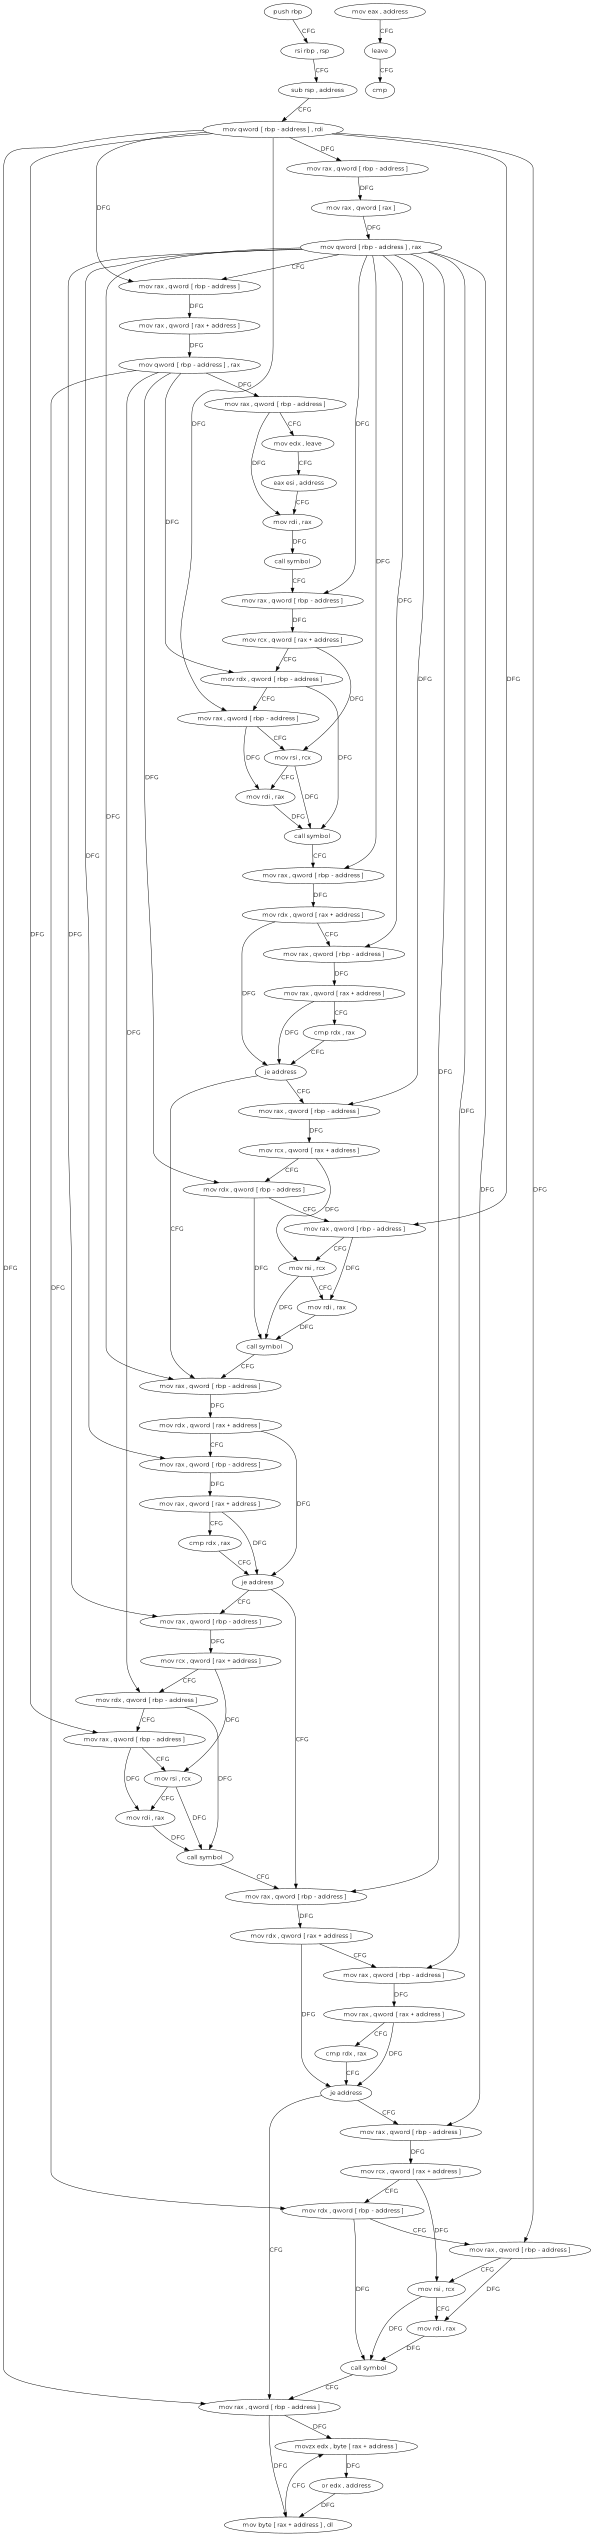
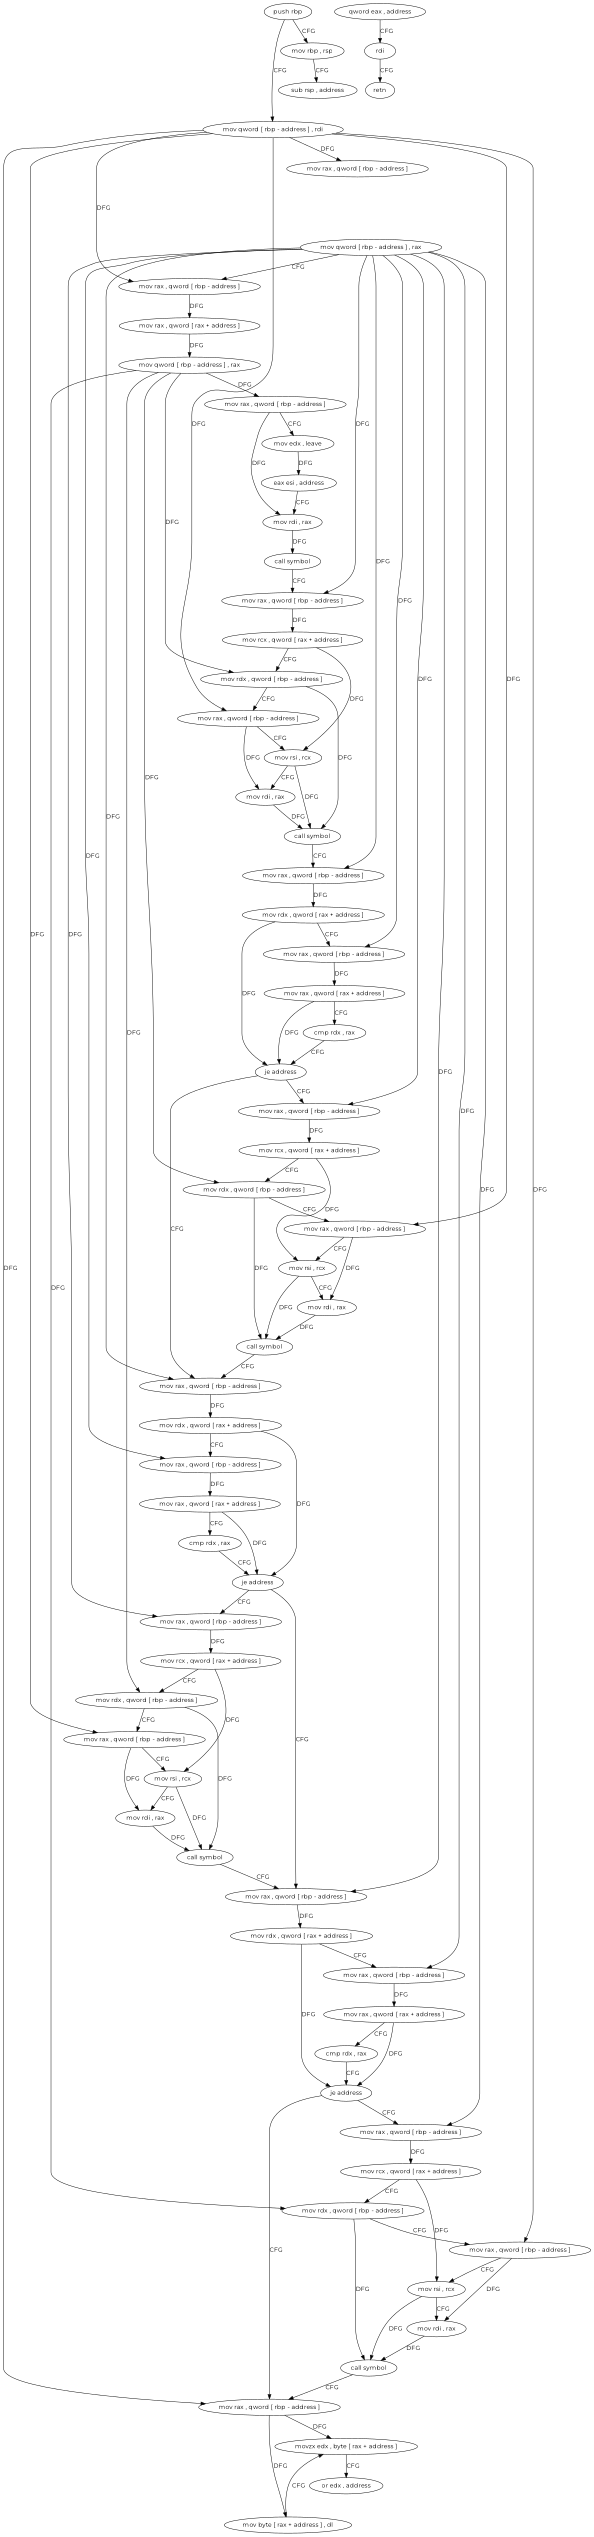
node "mov eax , address": label "mov eax , address" -> "qword eax , address"
node "rsi rbp , rsp": label "rsi rbp , rsp" -> "mov rbp , rsp"
node "leave": label "leave" -> "rdi"
node "cmp": label "cmp" -> "retn"
edge "sub rsp , address" -> "mov qword [ rbp - address ] , rdi": now "push rbp" -> "mov qword [ rbp - address ] , rdi"
node "mov rax , qword [ rax ]": removed
edge "mov edx , leave" -> "eax esi , address": label "CFG" -> "DFG"
edge "movzx edx , byte [ rax + address ]" -> "or edx , address": label "DFG" -> "CFG"
edge "or edx , address" -> "mov byte [ rax + address ] , dl": removed, label "DFG"
